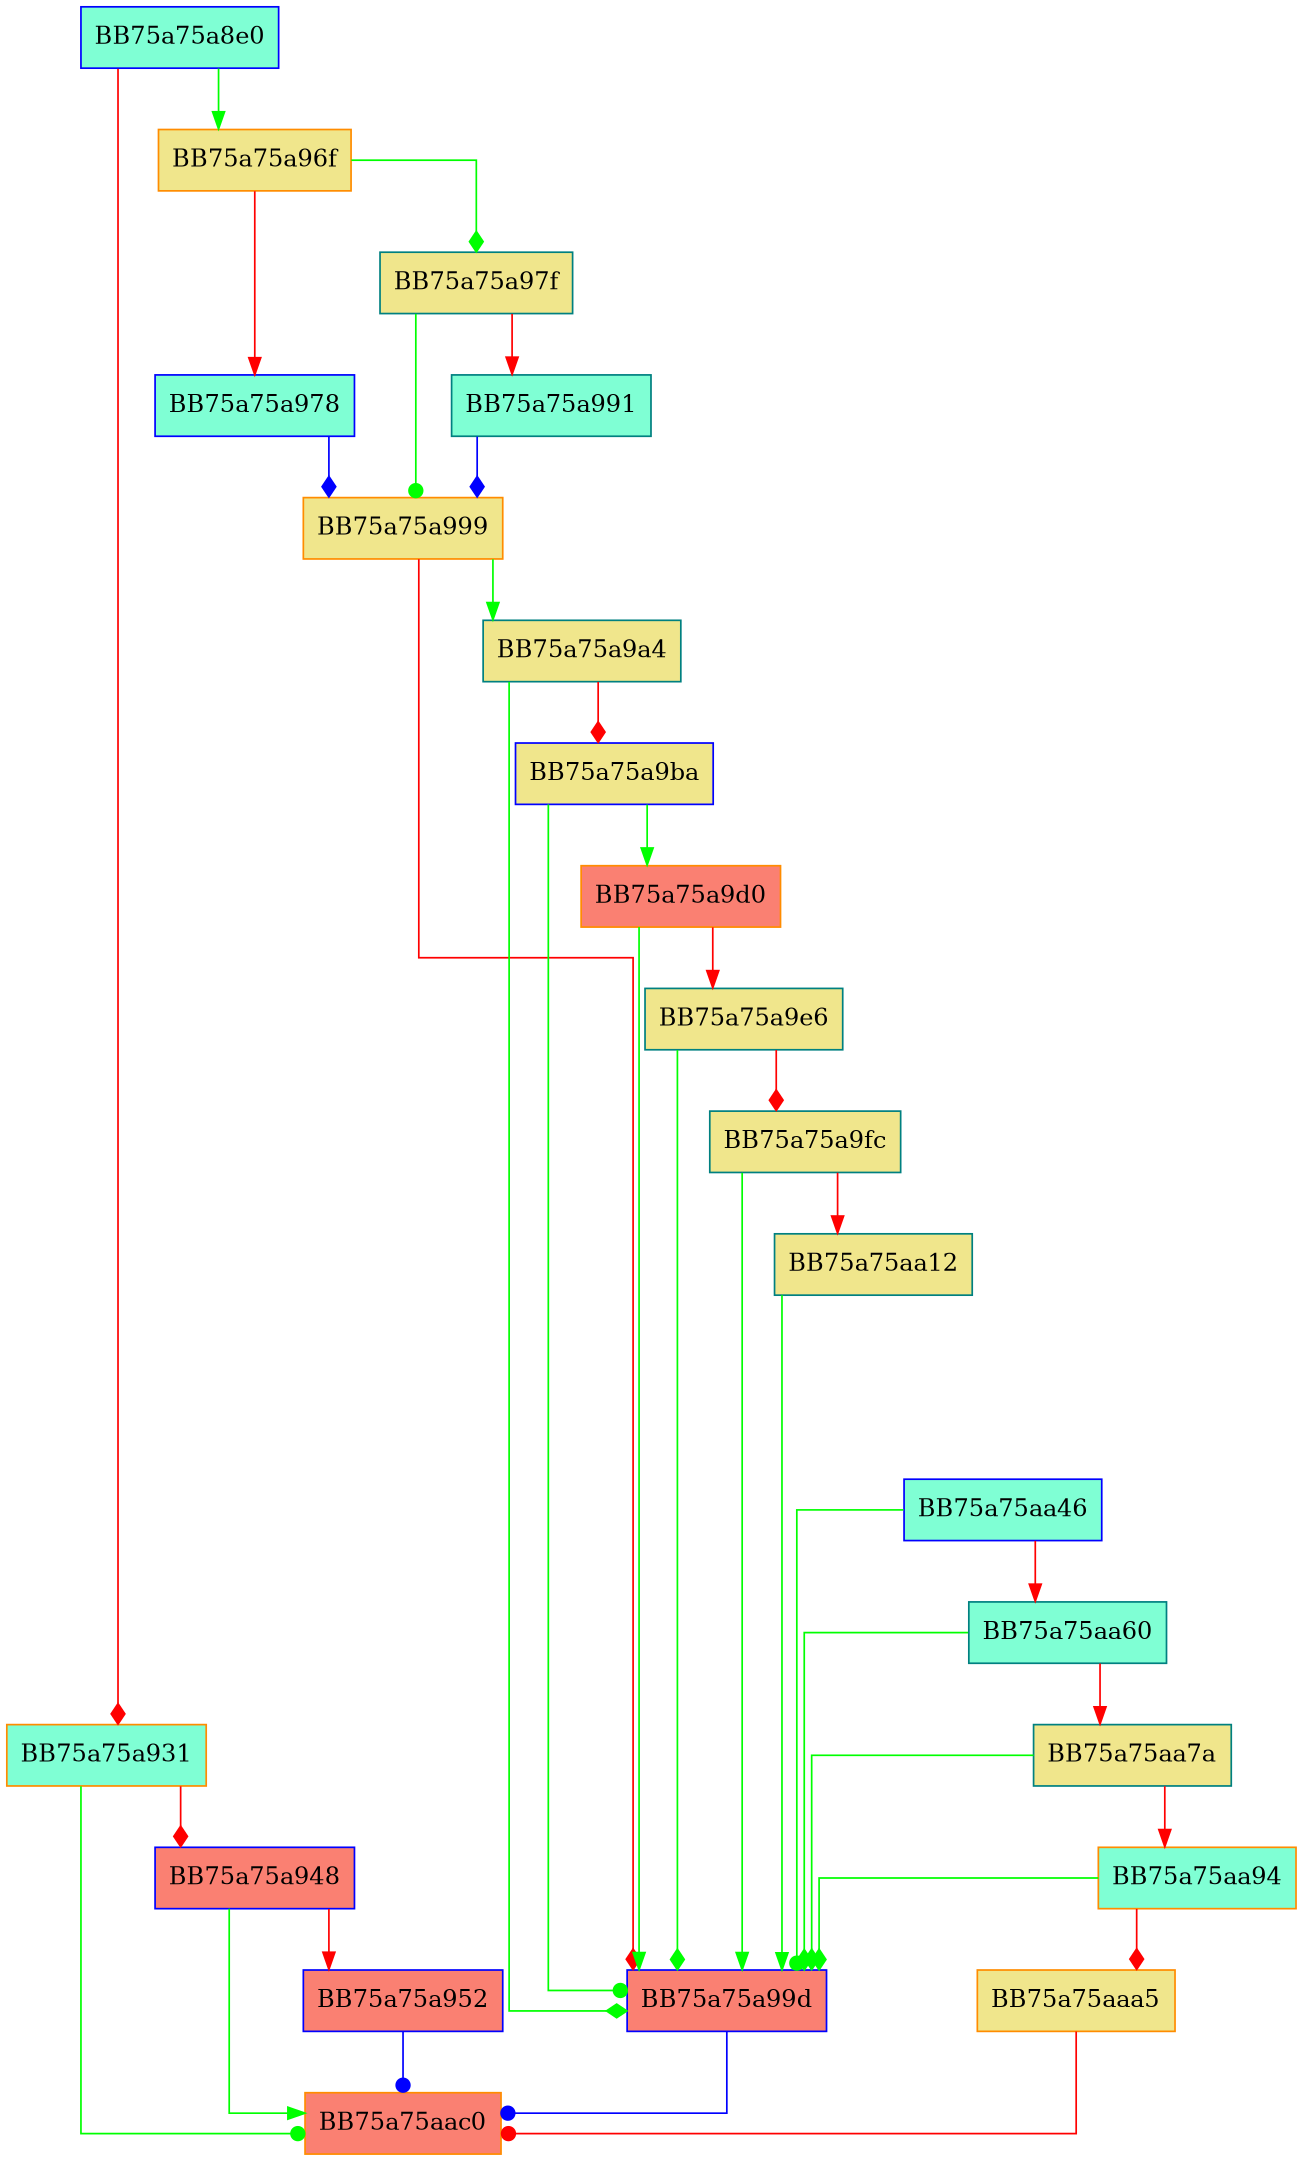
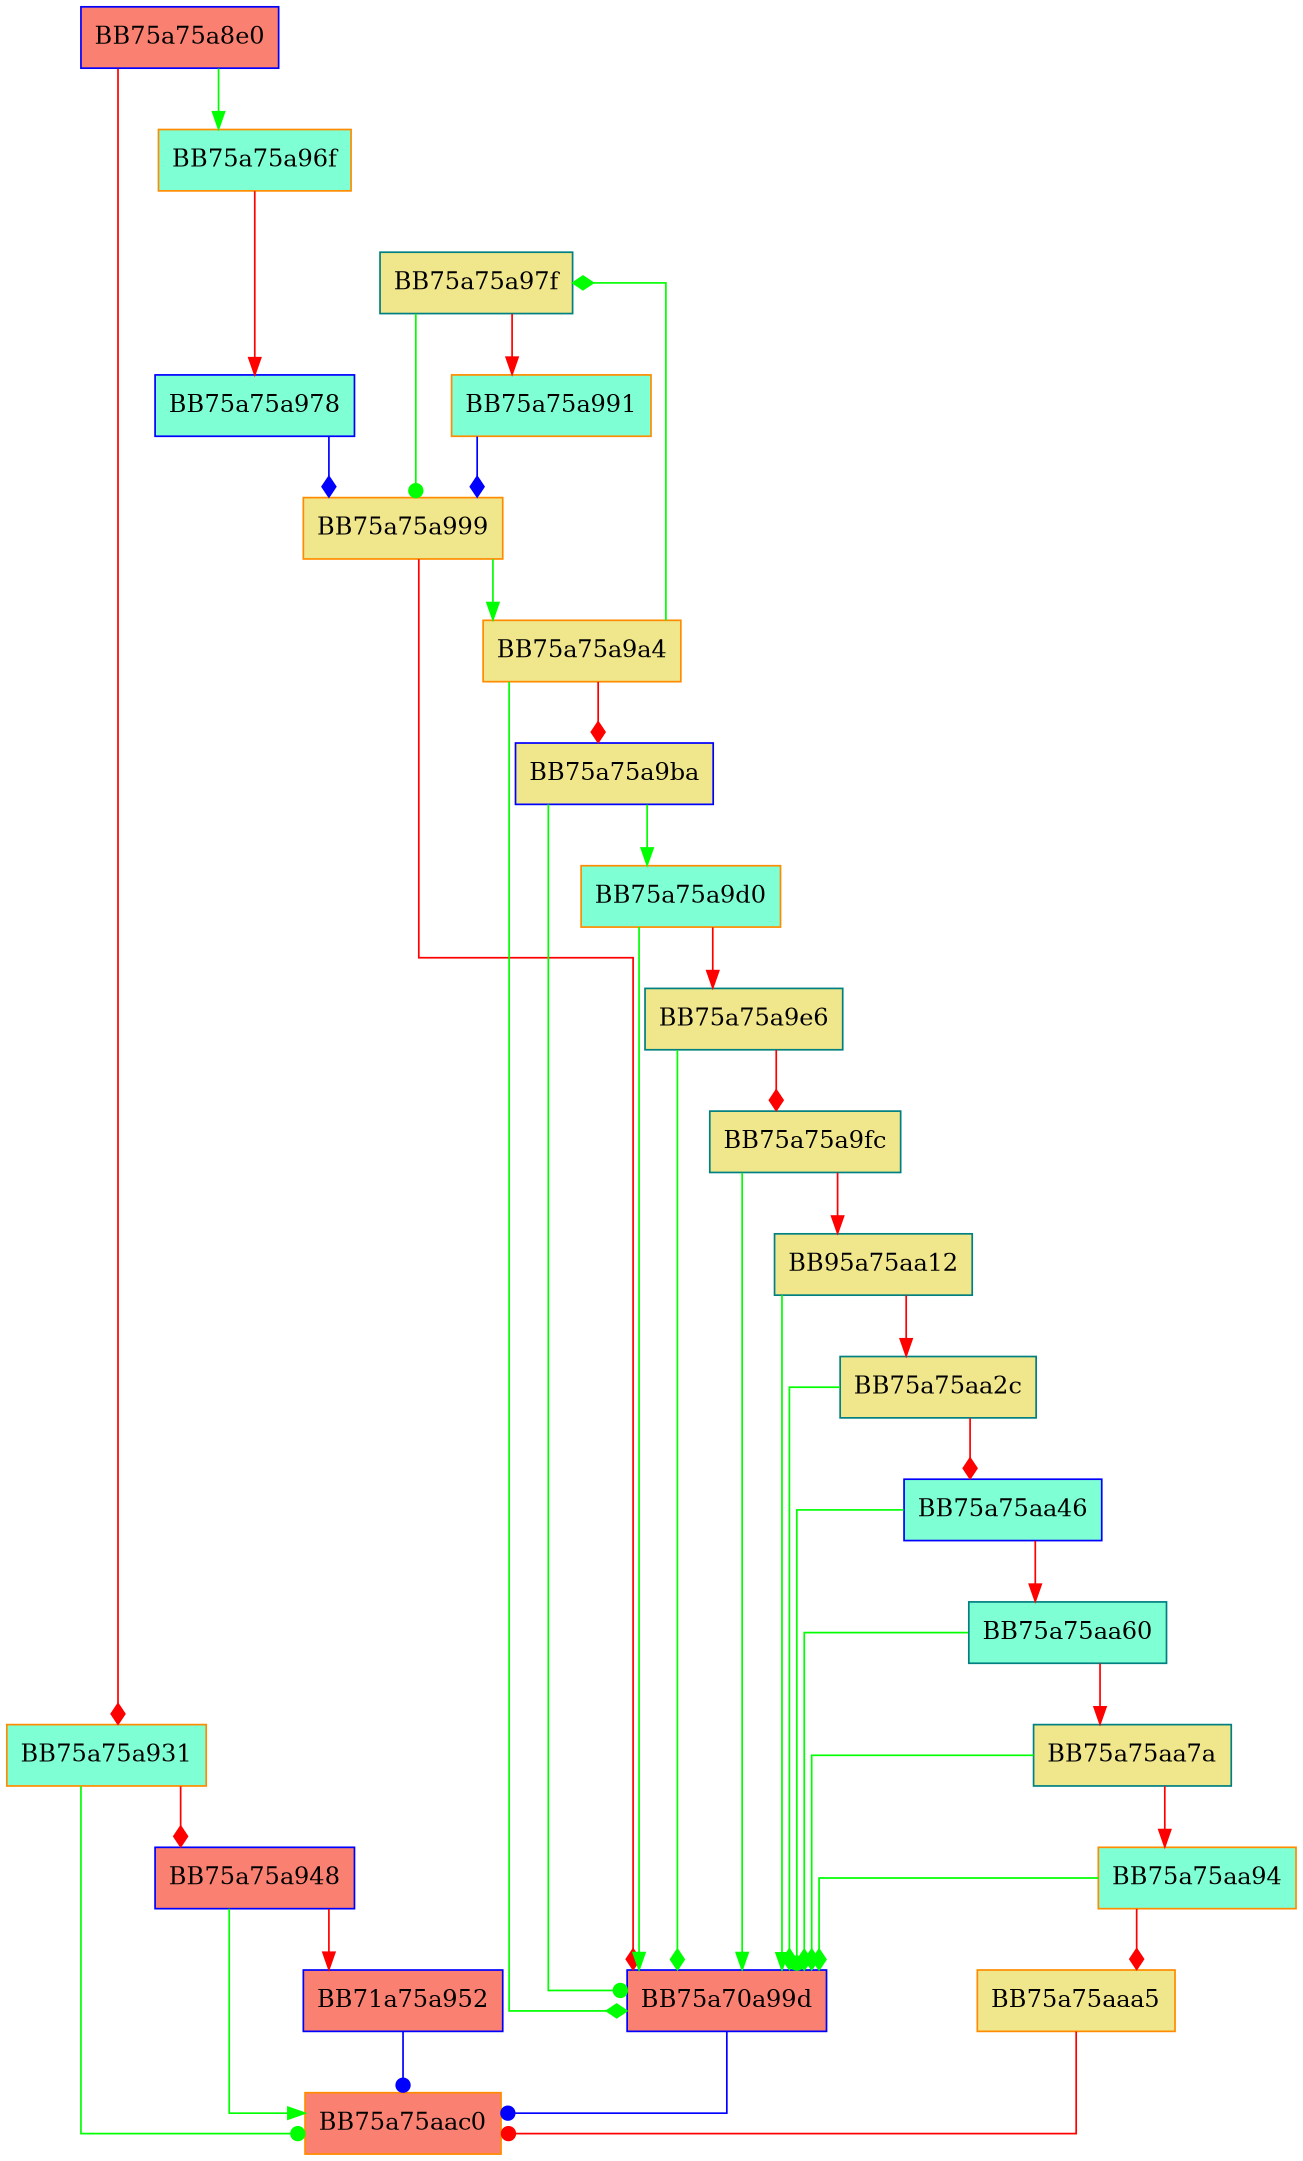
node "BB75a75a8e0": fillcolor aquamarine -> salmon
node "BB75a75a96f": fillcolor khaki -> aquamarine
edge "BB75a75a96f" -> "BB75a75a97f": now "BB75a75a9a4" -> "BB75a75a97f"
node "BB75a75a991": color teal -> darkorange
node "BB75a75a9a4": color teal -> darkorange
node "BB75a75a9d0": fillcolor salmon -> aquamarine
node "BB75a75aa12": label "BB75a75aa12" -> "BB95a75aa12"
node "BB75a75aa2c": added
node "BB75a75a952": label "BB75a75a952" -> "BB71a75a952"
node "BB75a75a99d": label "BB75a75a99d" -> "BB75a70a99d"
